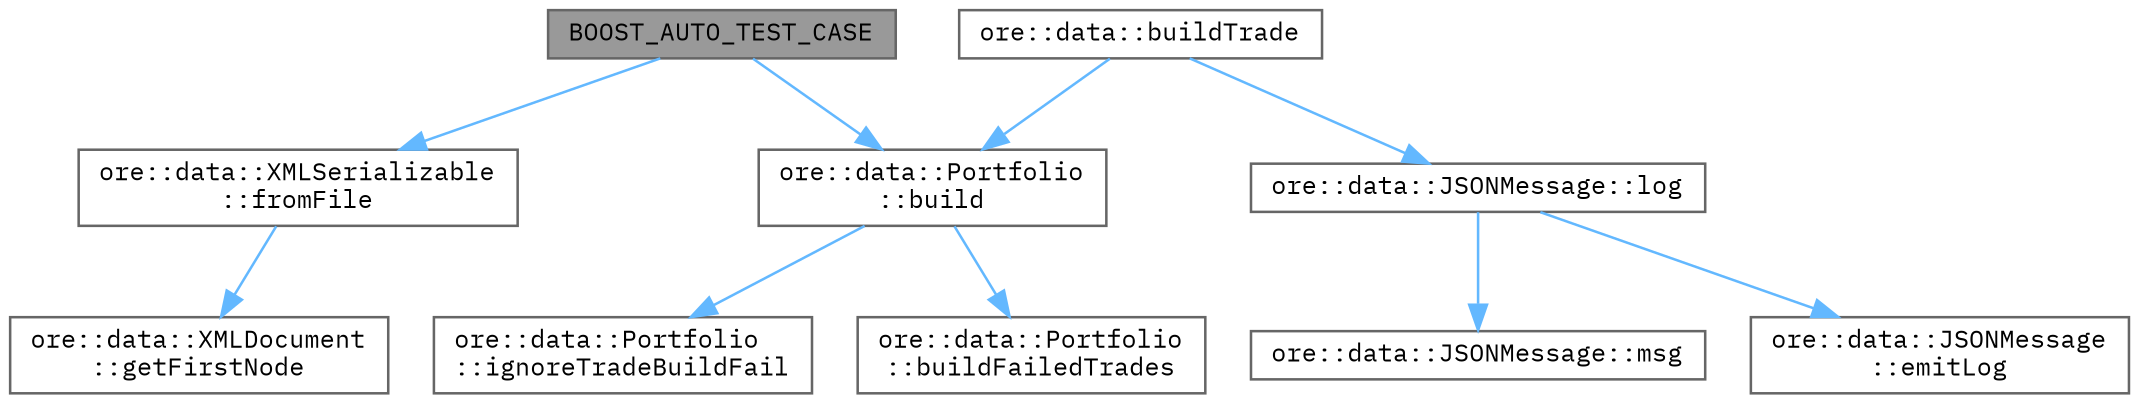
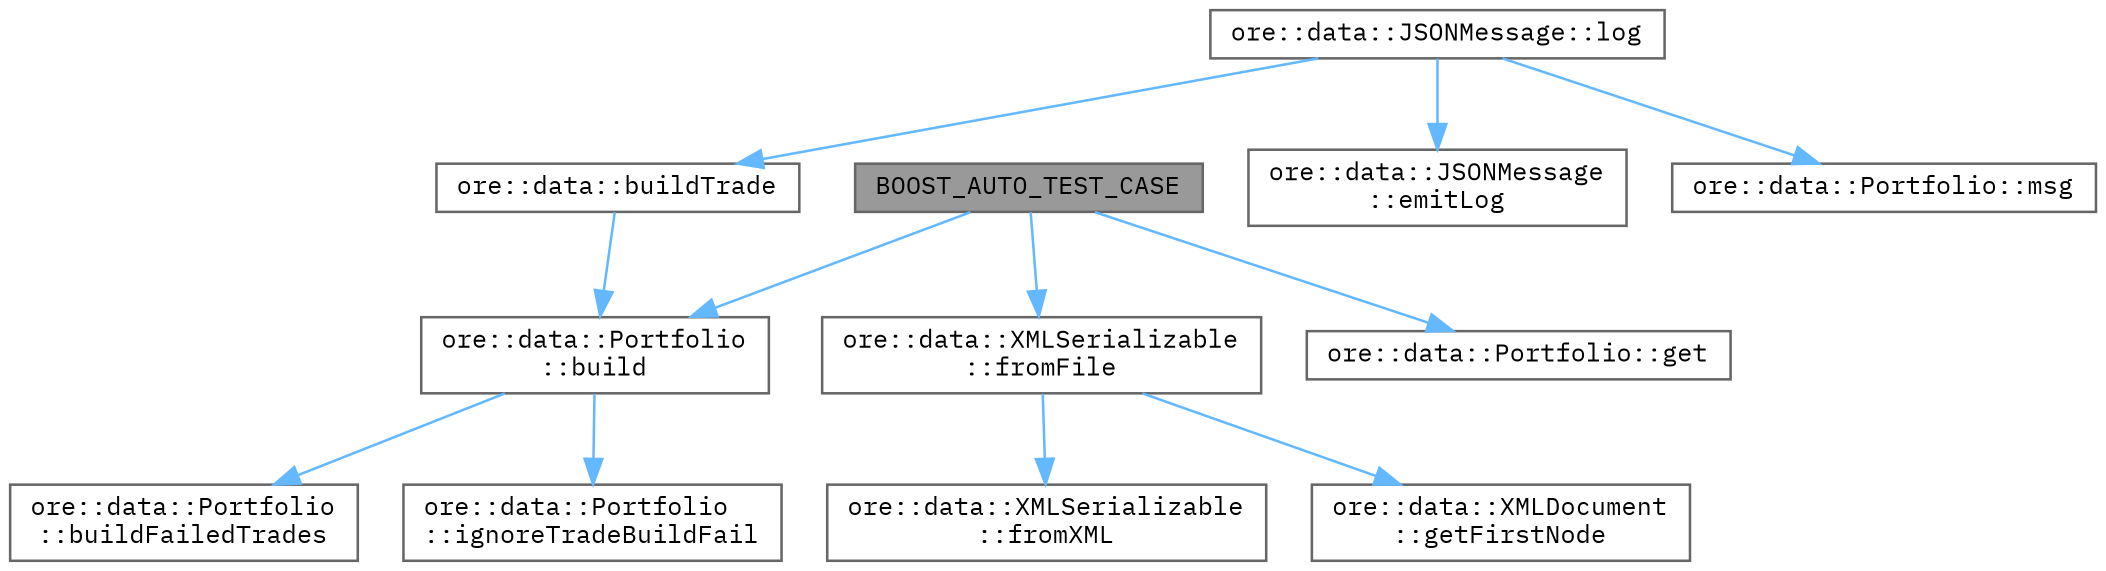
edge "ore::data::buildTrade" -> "ore::data::JSONMessage::log": reversed
node "ore::data::JSONMessage::msg": label "ore::data::JSONMessage::msg" -> "ore::data::Portfolio::msg"
node "ore::data::Portfolio::get": added
node "ore::data::XMLSerializable ::fromXML": added
